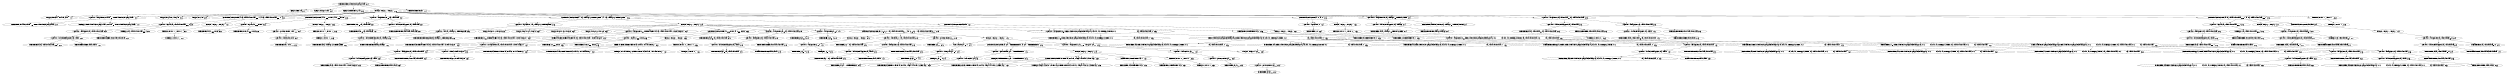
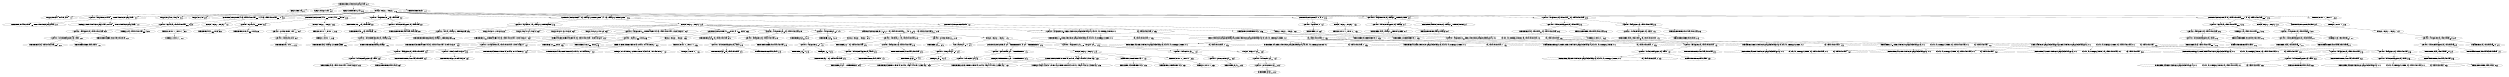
node "(<operator>.indirection,*pa++)": added
